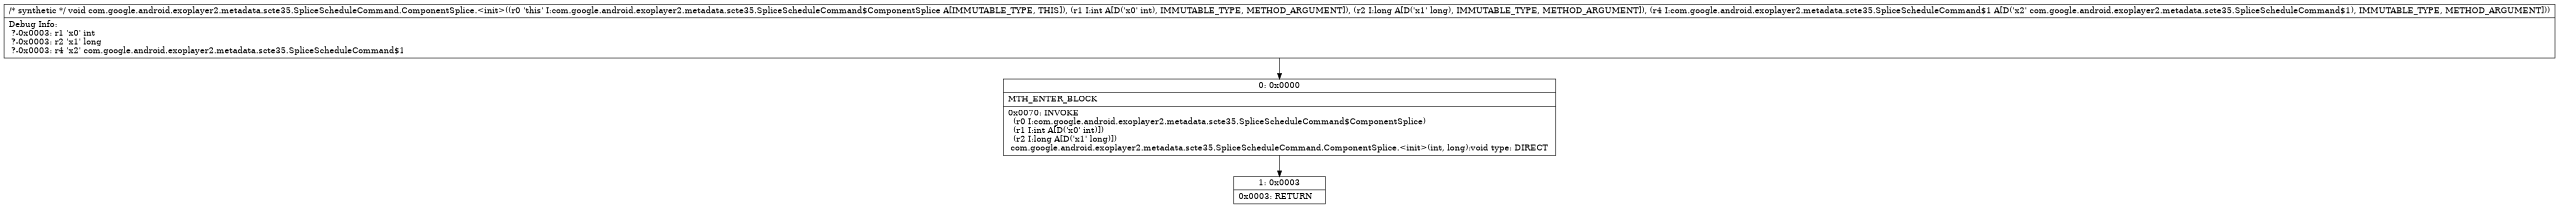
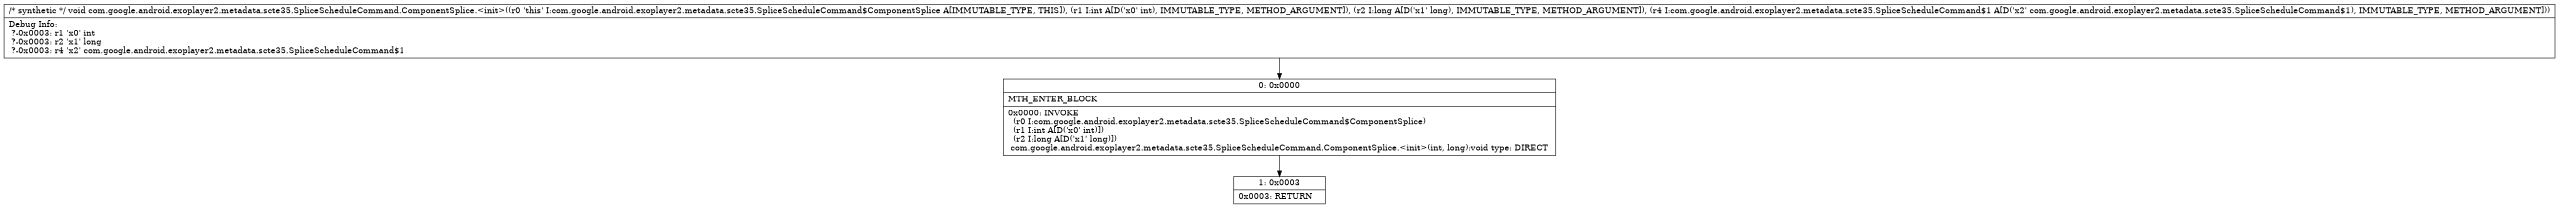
node "0: 0x0000": text "0x0070: INVOKE" -> "0x0000: INVOKE"
